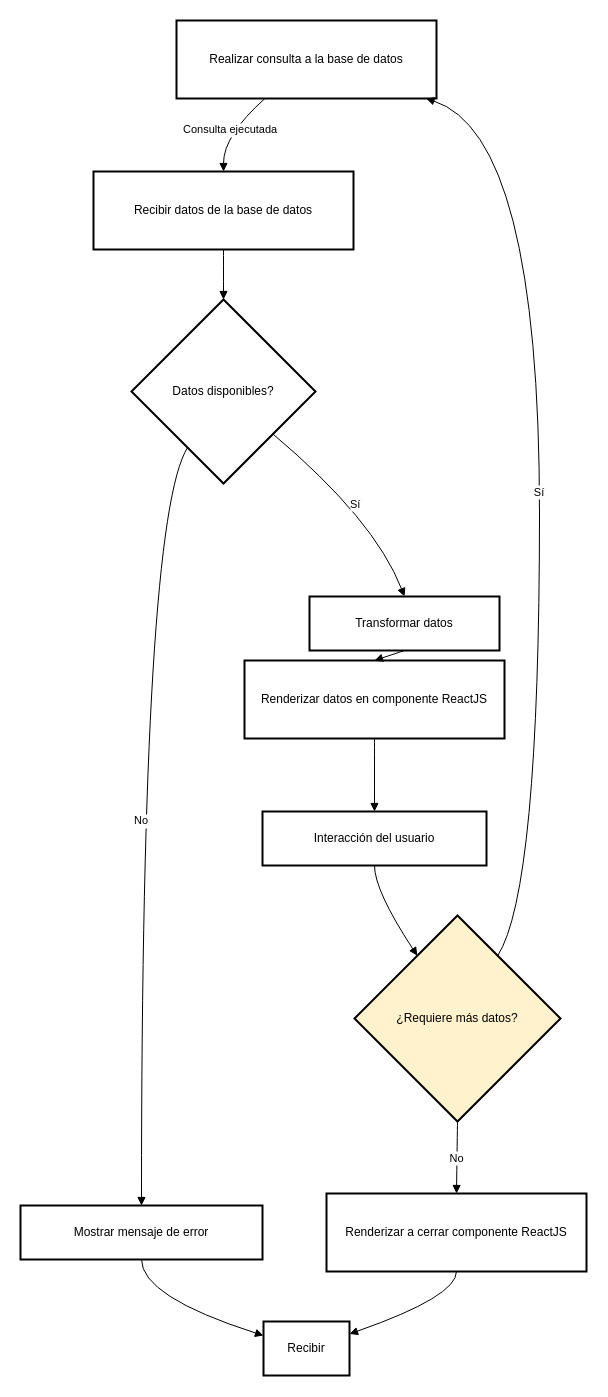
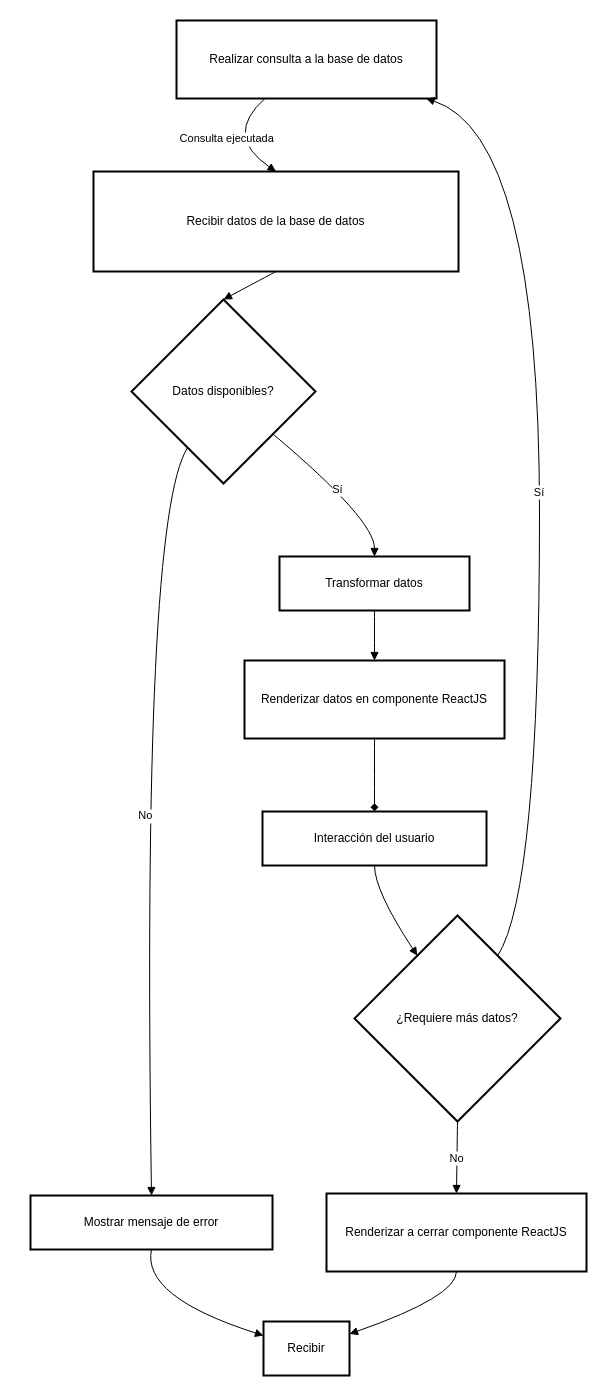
node "Recibir datos de la base de datos": size 260x78 -> 365x100
node "Transformar datos": moved (405, 624) -> (375, 584)
edge "Renderizar datos en componente ReactJS" -> "Interacción del usuario": arrowhead block -> diamond
node "¿Requiere más datos?": fillcolor #fff2cc -> #ffffff
node "Mostrar mensaje de error": moved (142, 1233) -> (152, 1223)
